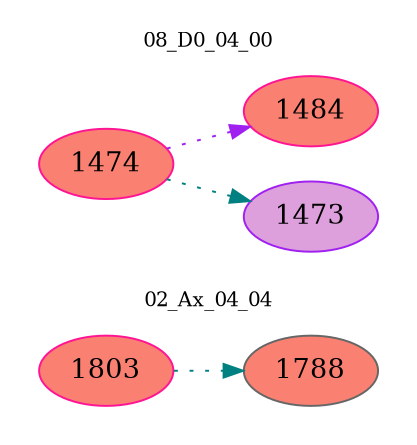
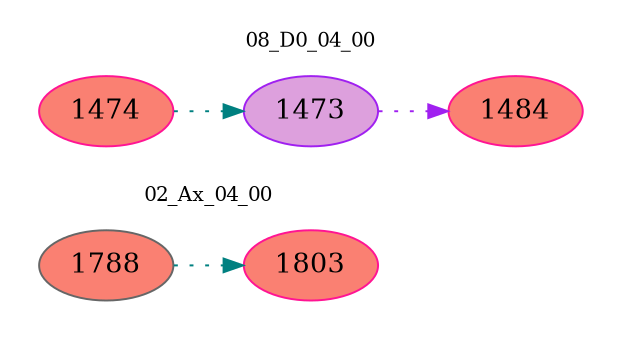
edge "1474" -> "1484": now "1473" -> "1484"
cluster "02_Ax_04_04": label "02_Ax_04_04" -> "02_Ax_04_00"
edge "1803" -> "1788": reversed
